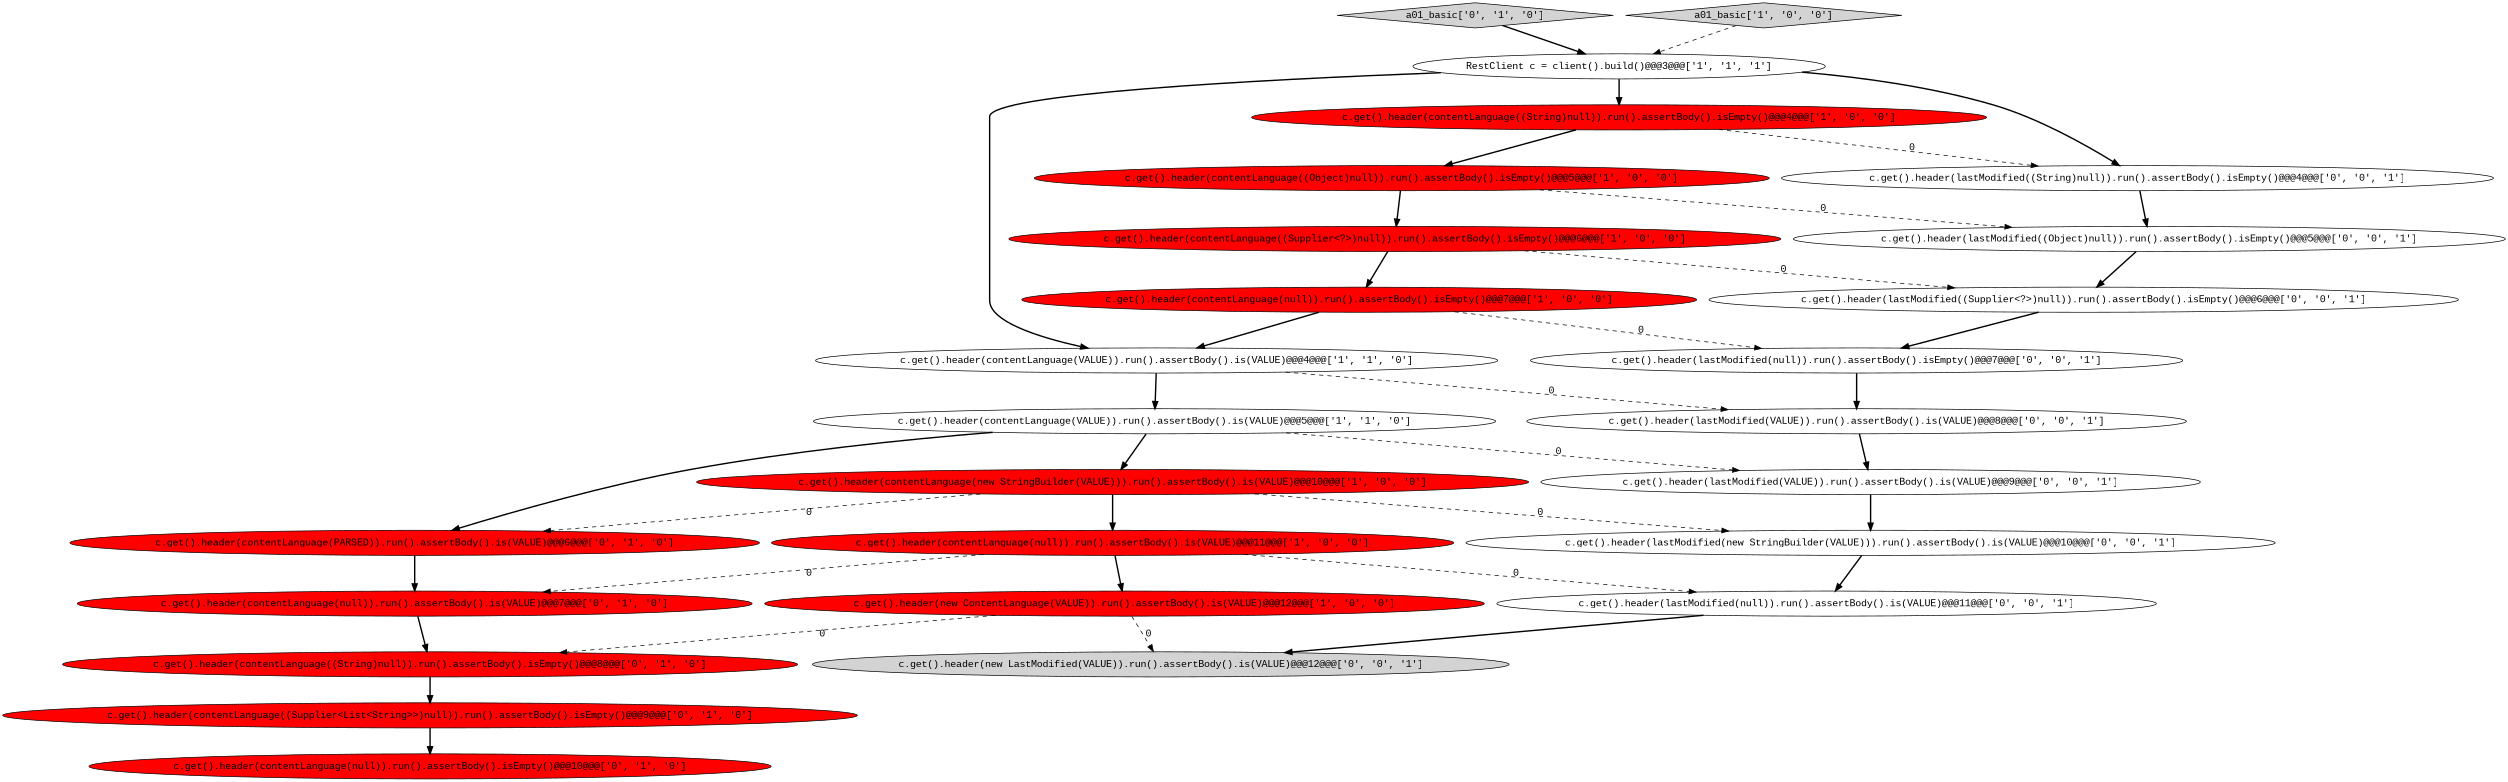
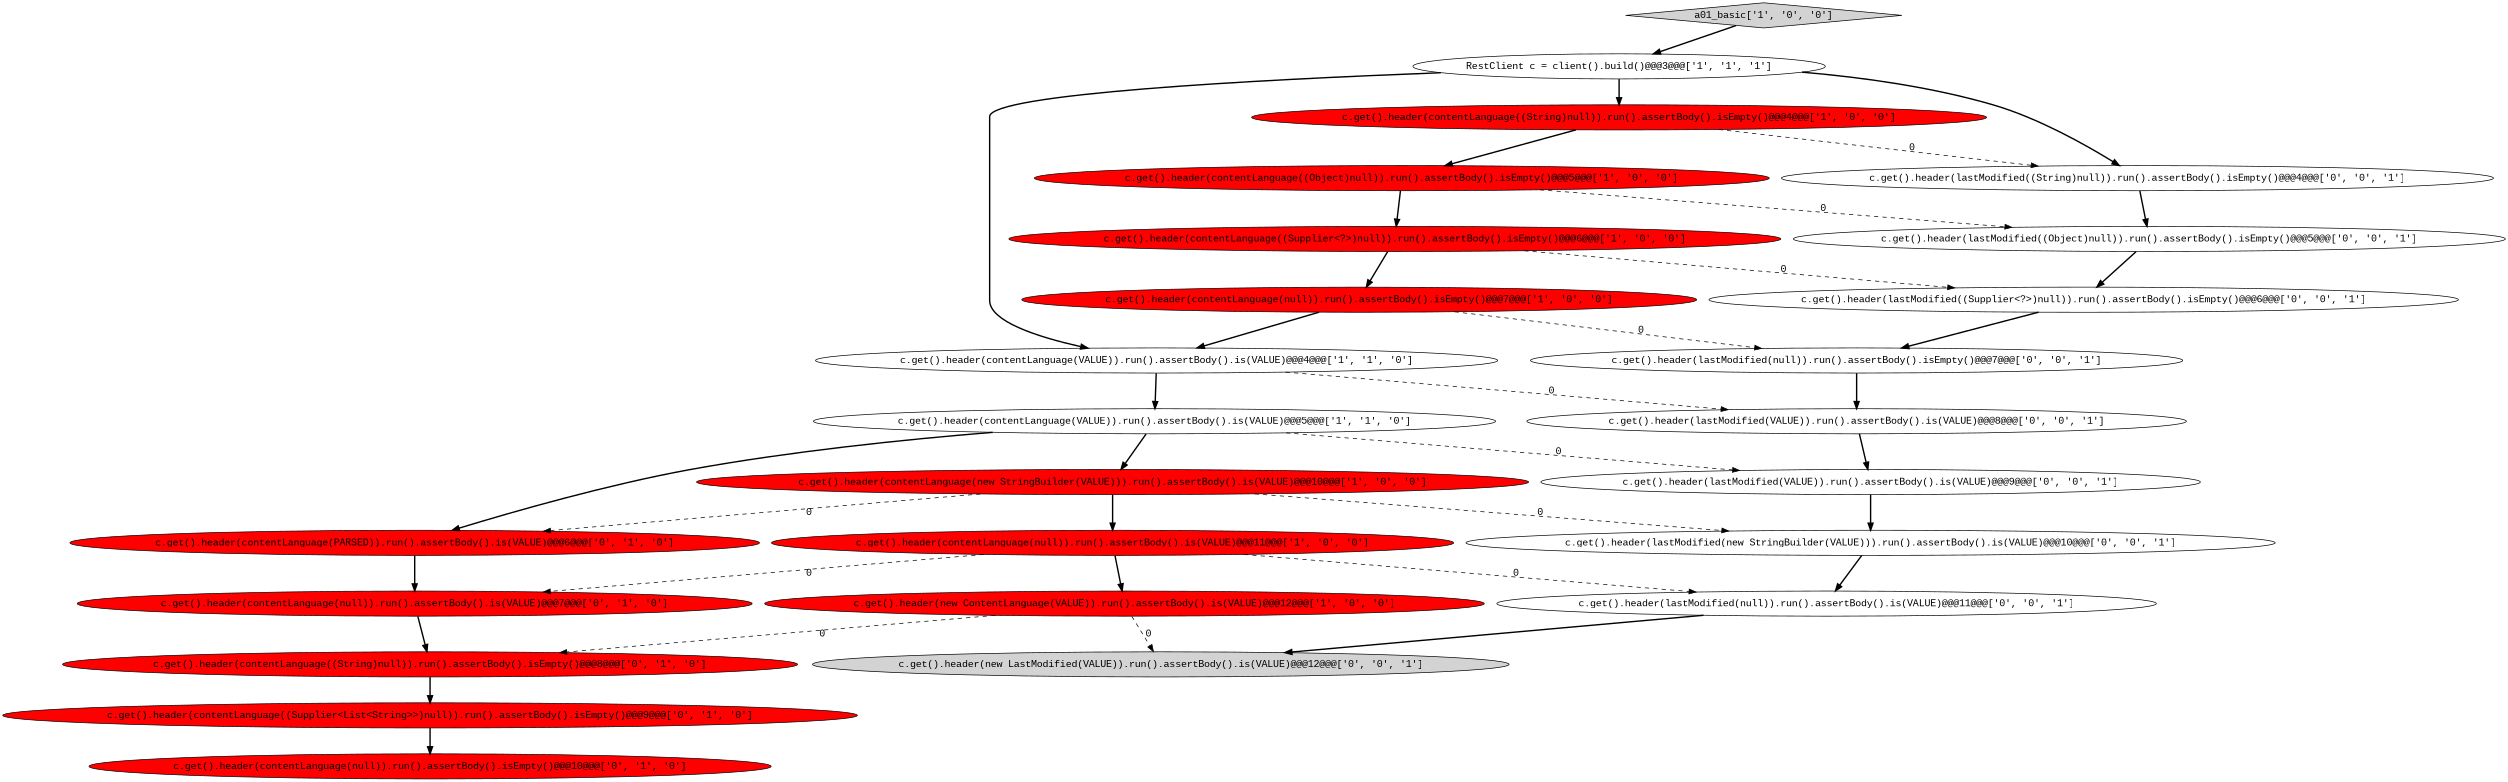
node "a01_basic['0', '1', '0']": removed
edge "a01_basic['1', '0', '0']" -> "RestClient c = client().build()@@@3@@@['1', '1', '1']": style dashed -> bold
